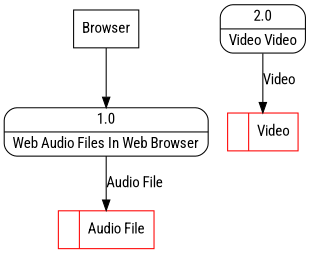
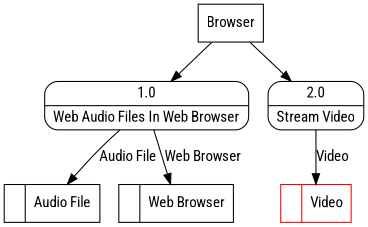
node "2.0": text "Video Video" -> "Stream Video"
edge "Browser" -> "2.0": added
node "Web Browser": added
node "Audio File": color red -> black
